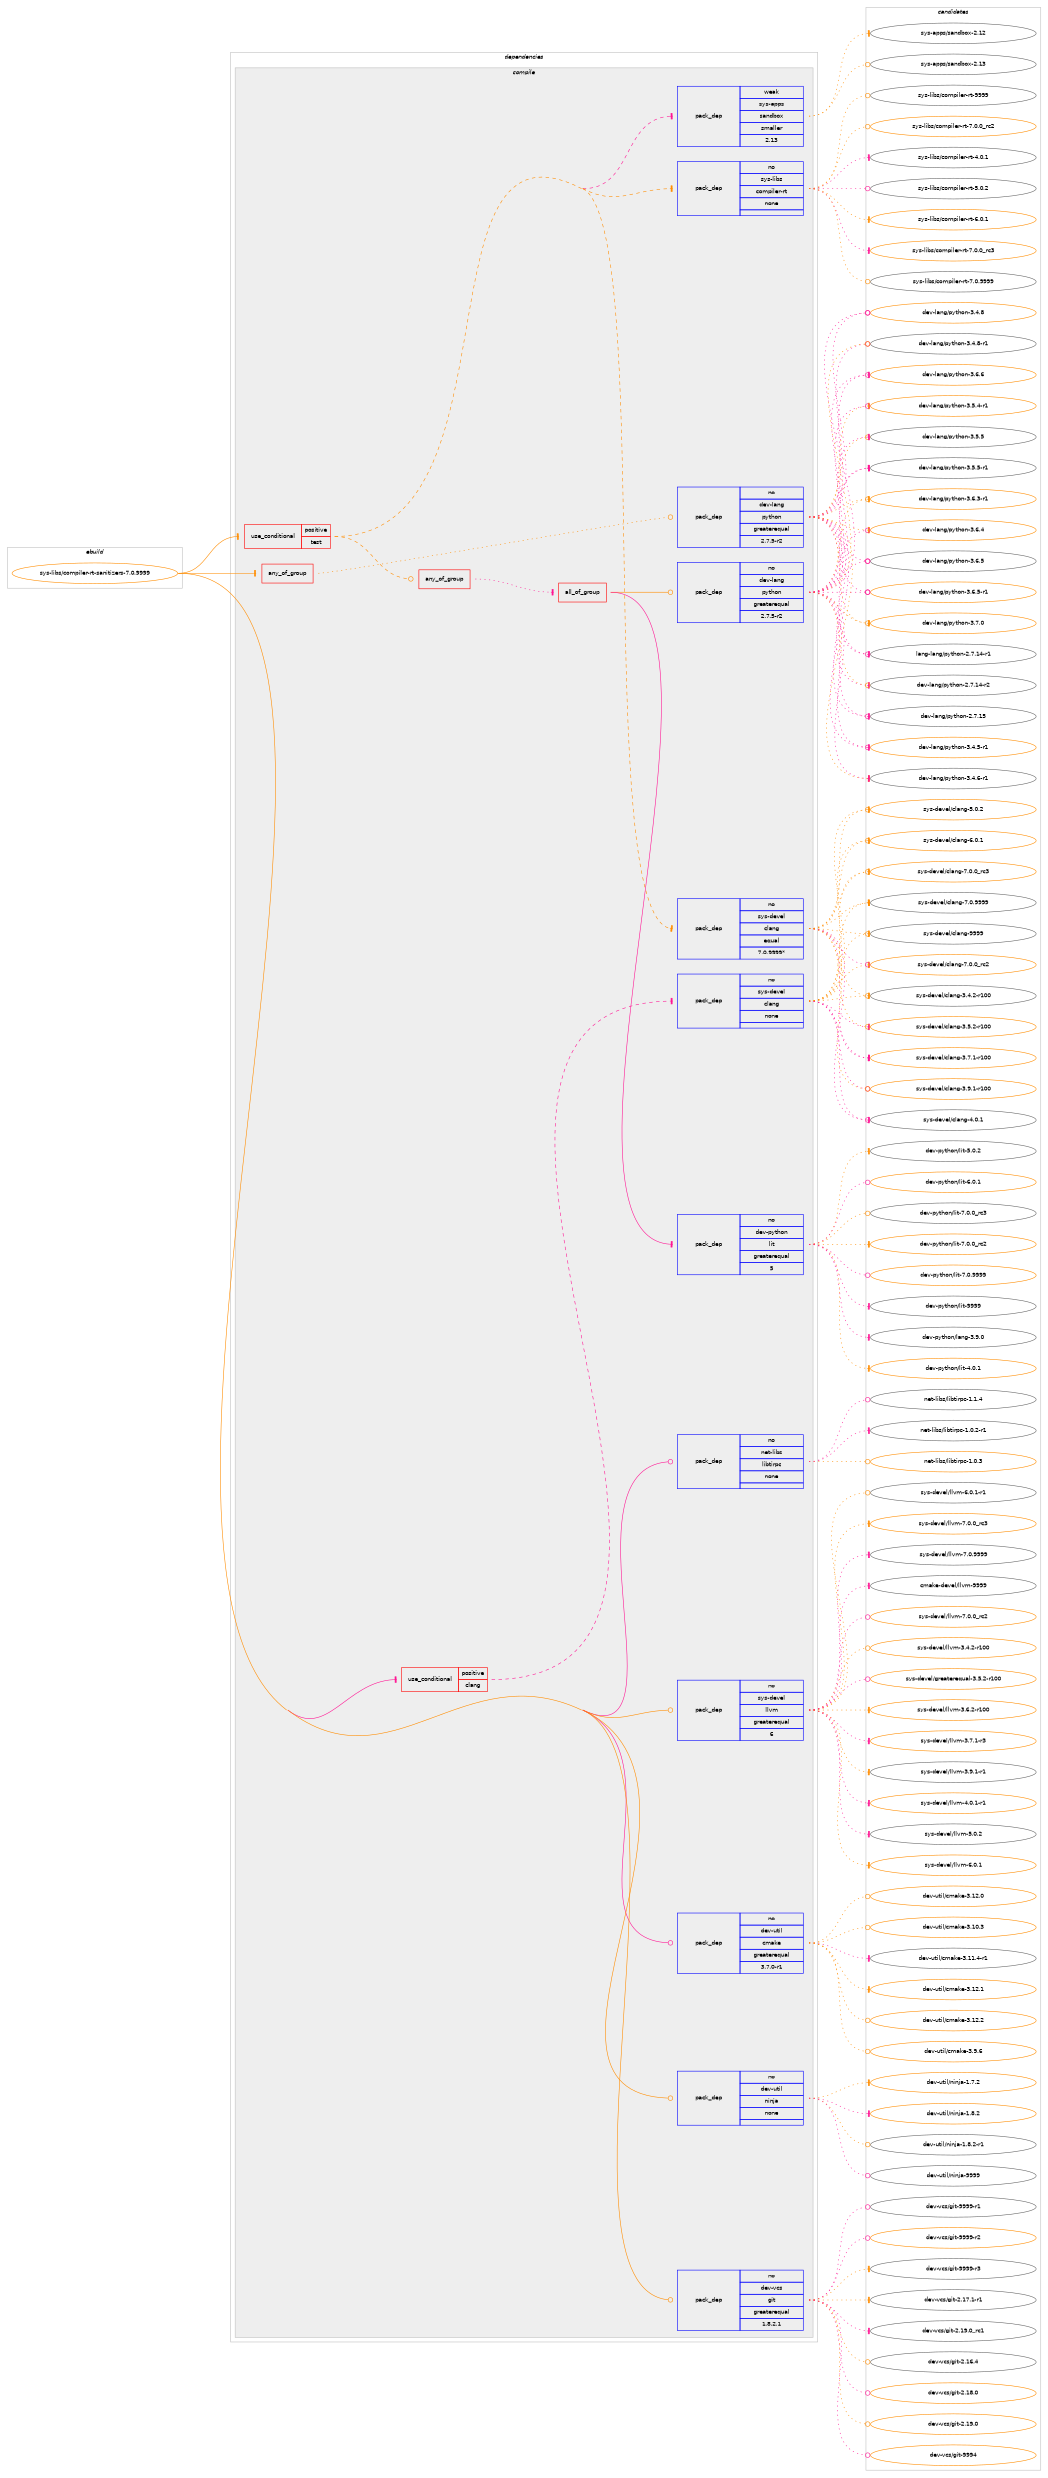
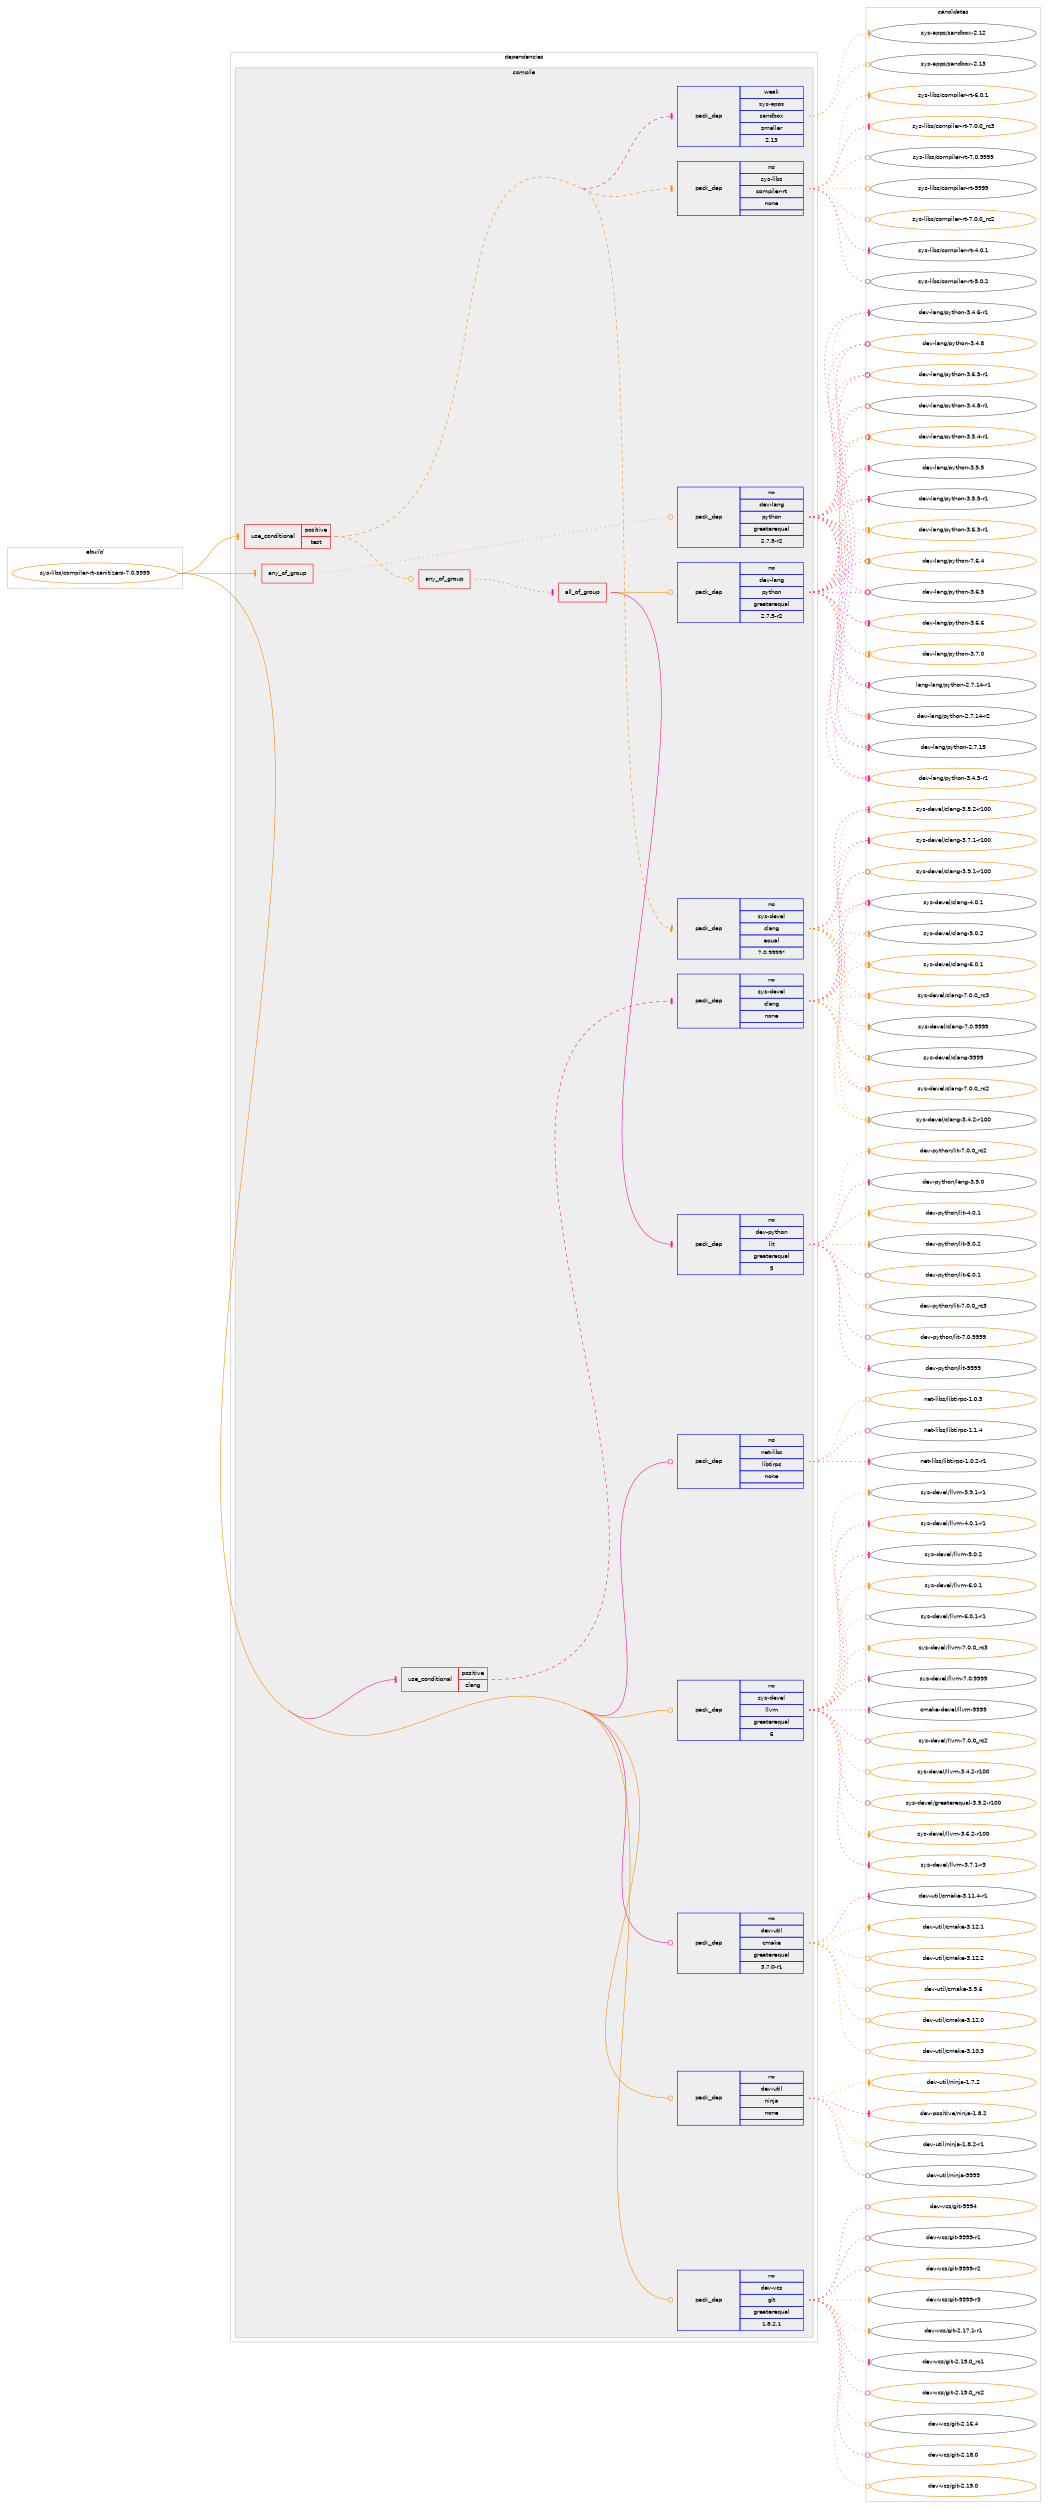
node "dev-lang/python-3.6.4": label "dev-lang/python-3.6.4" -> "dev-lang/python-7.6.4"
node "sys-devel/clang-5.0.2": color darkorange -> gray40
node "dev-util/ninja-1.8.2": label "dev-util/ninja-1.8.2" -> "dev-positive/ninja-1.8.2"
node "dev-vcs/git-2.19.0_rc2": added
